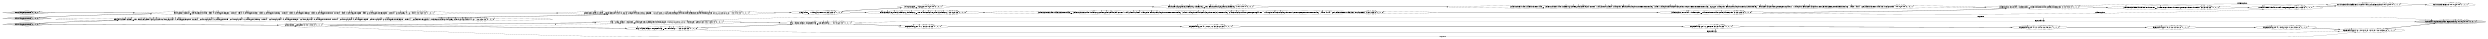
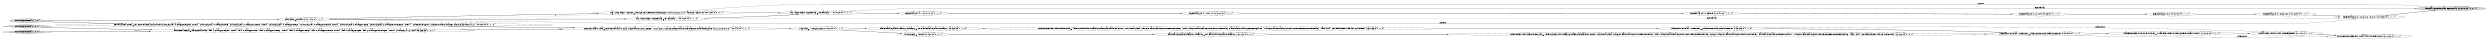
node "environment.execute()@@@13@@@['1', '1', '1']": removed
node "testWritingDocuments['0', '1', '0']": shape diamond -> ellipse
